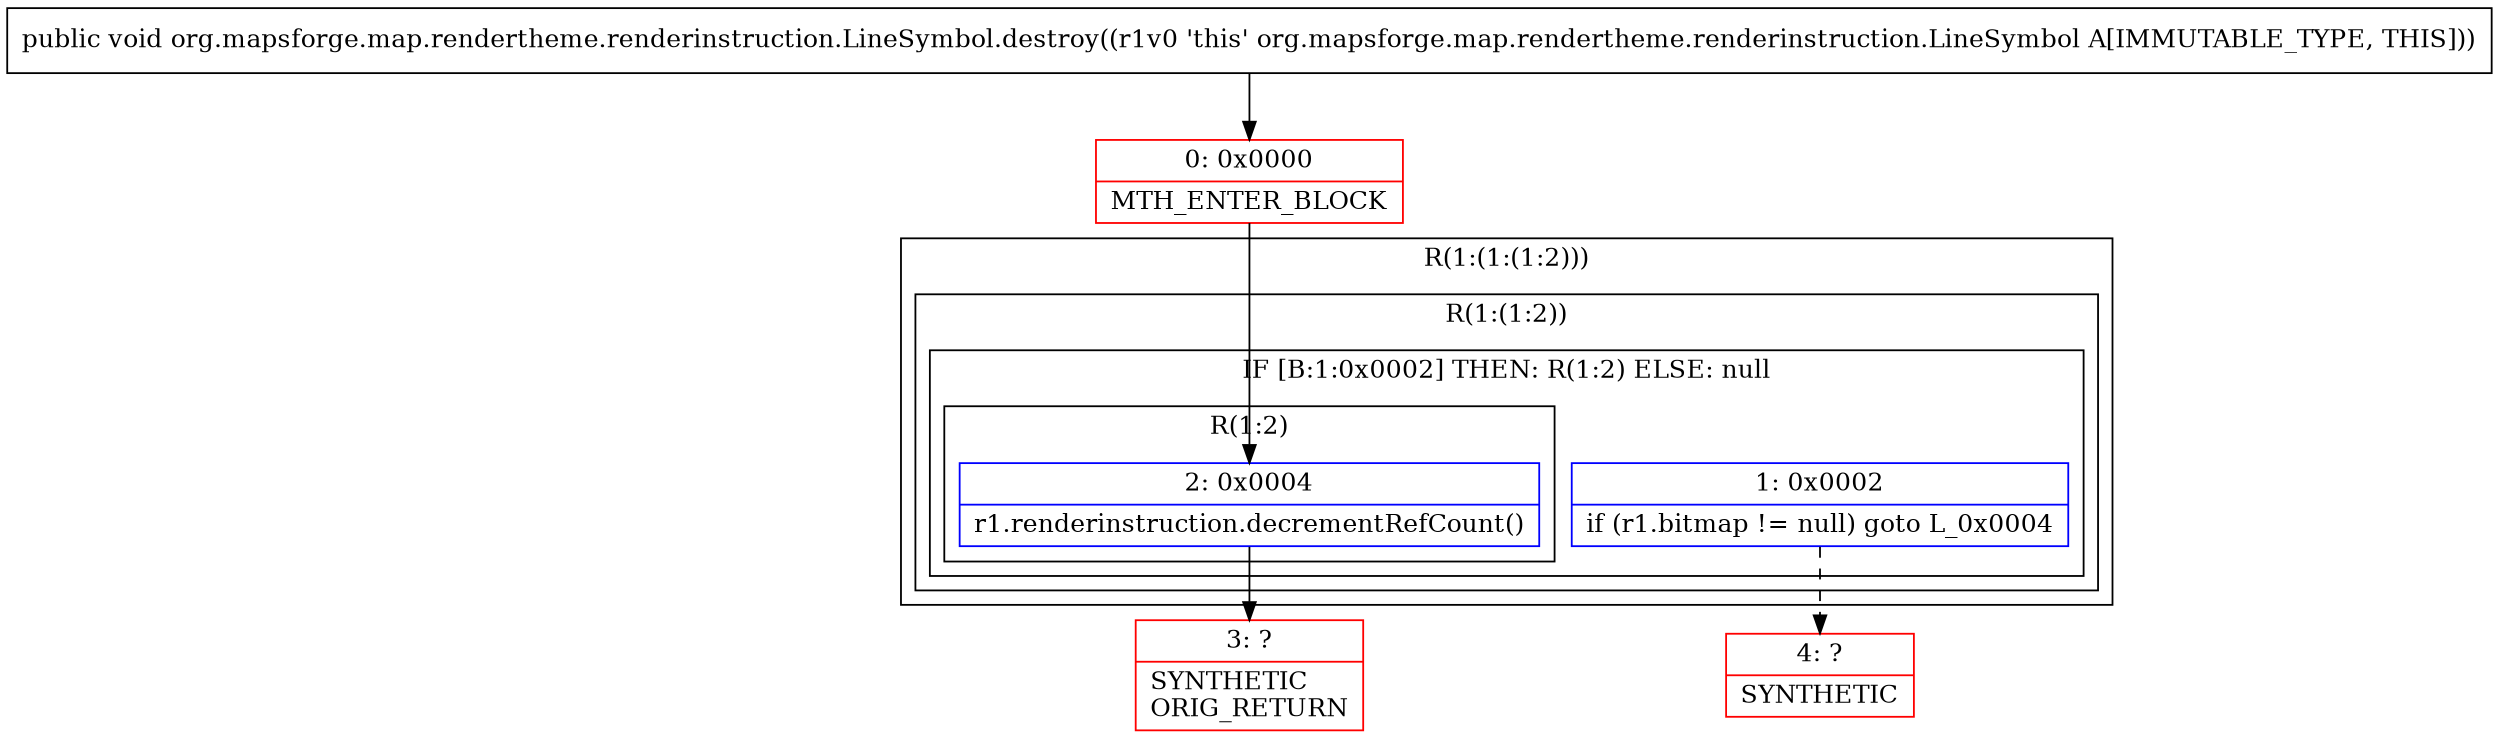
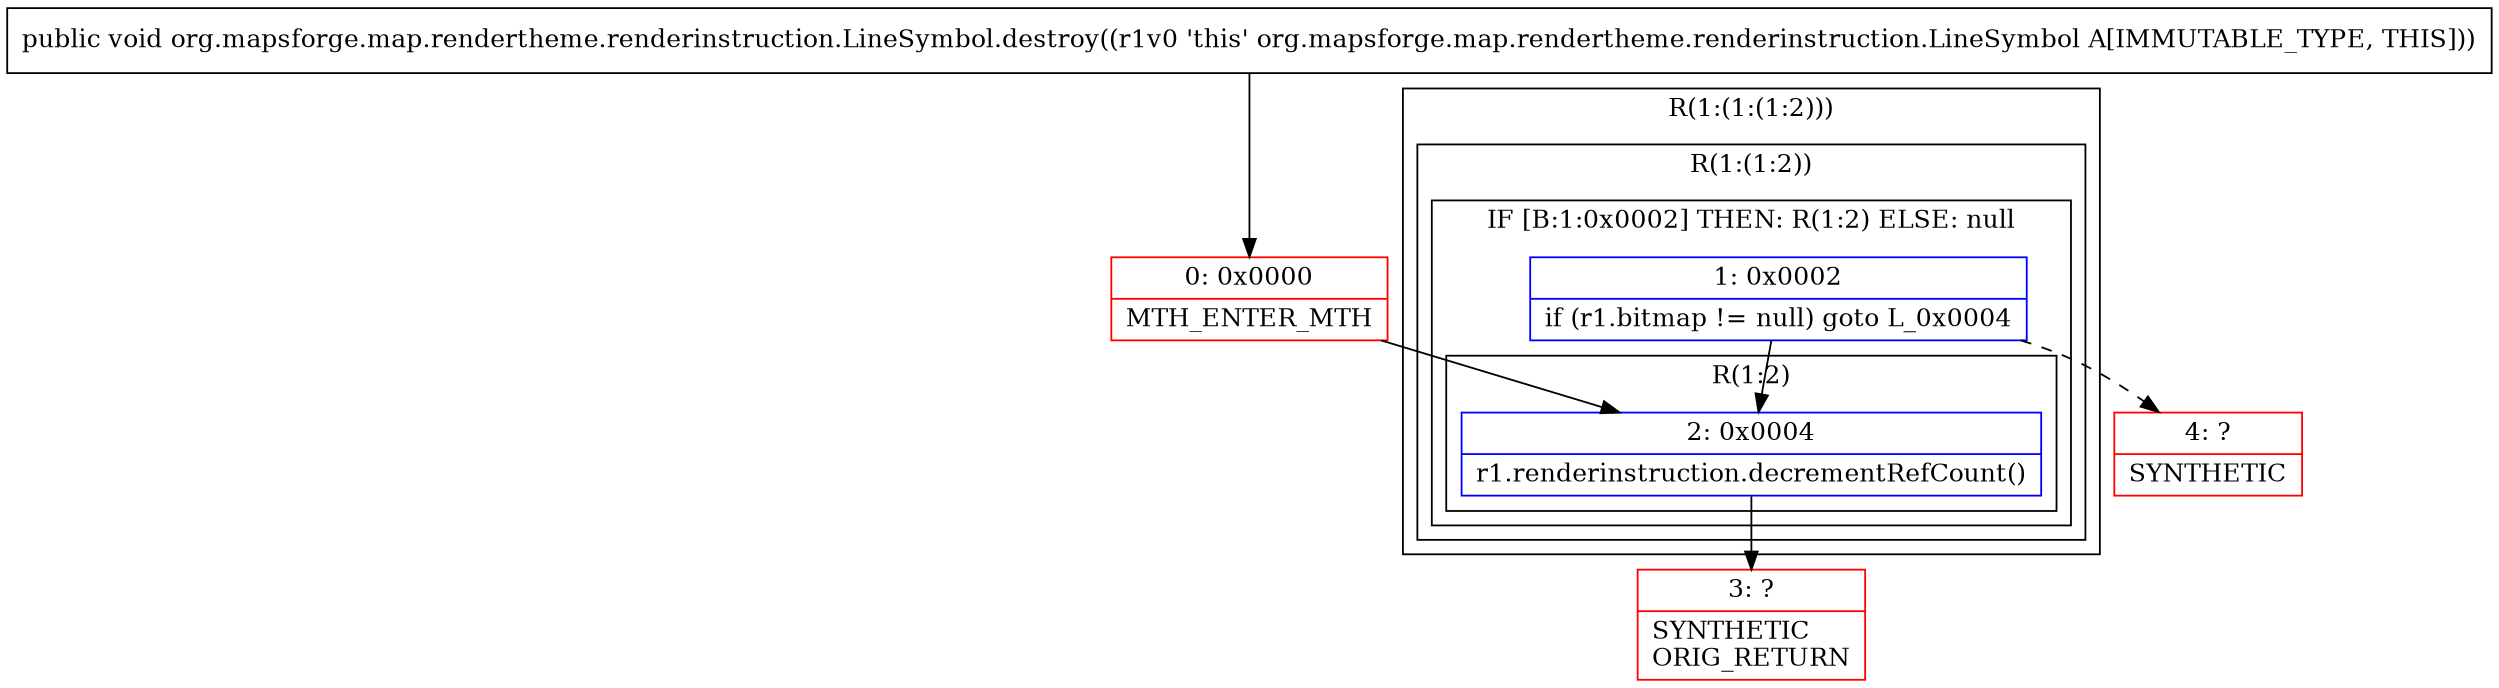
node "0: 0x0000": text "MTH_ENTER_BLOCK" -> "MTH_ENTER_MTH"
edge "1: 0x0002" -> "2: 0x0004": added
